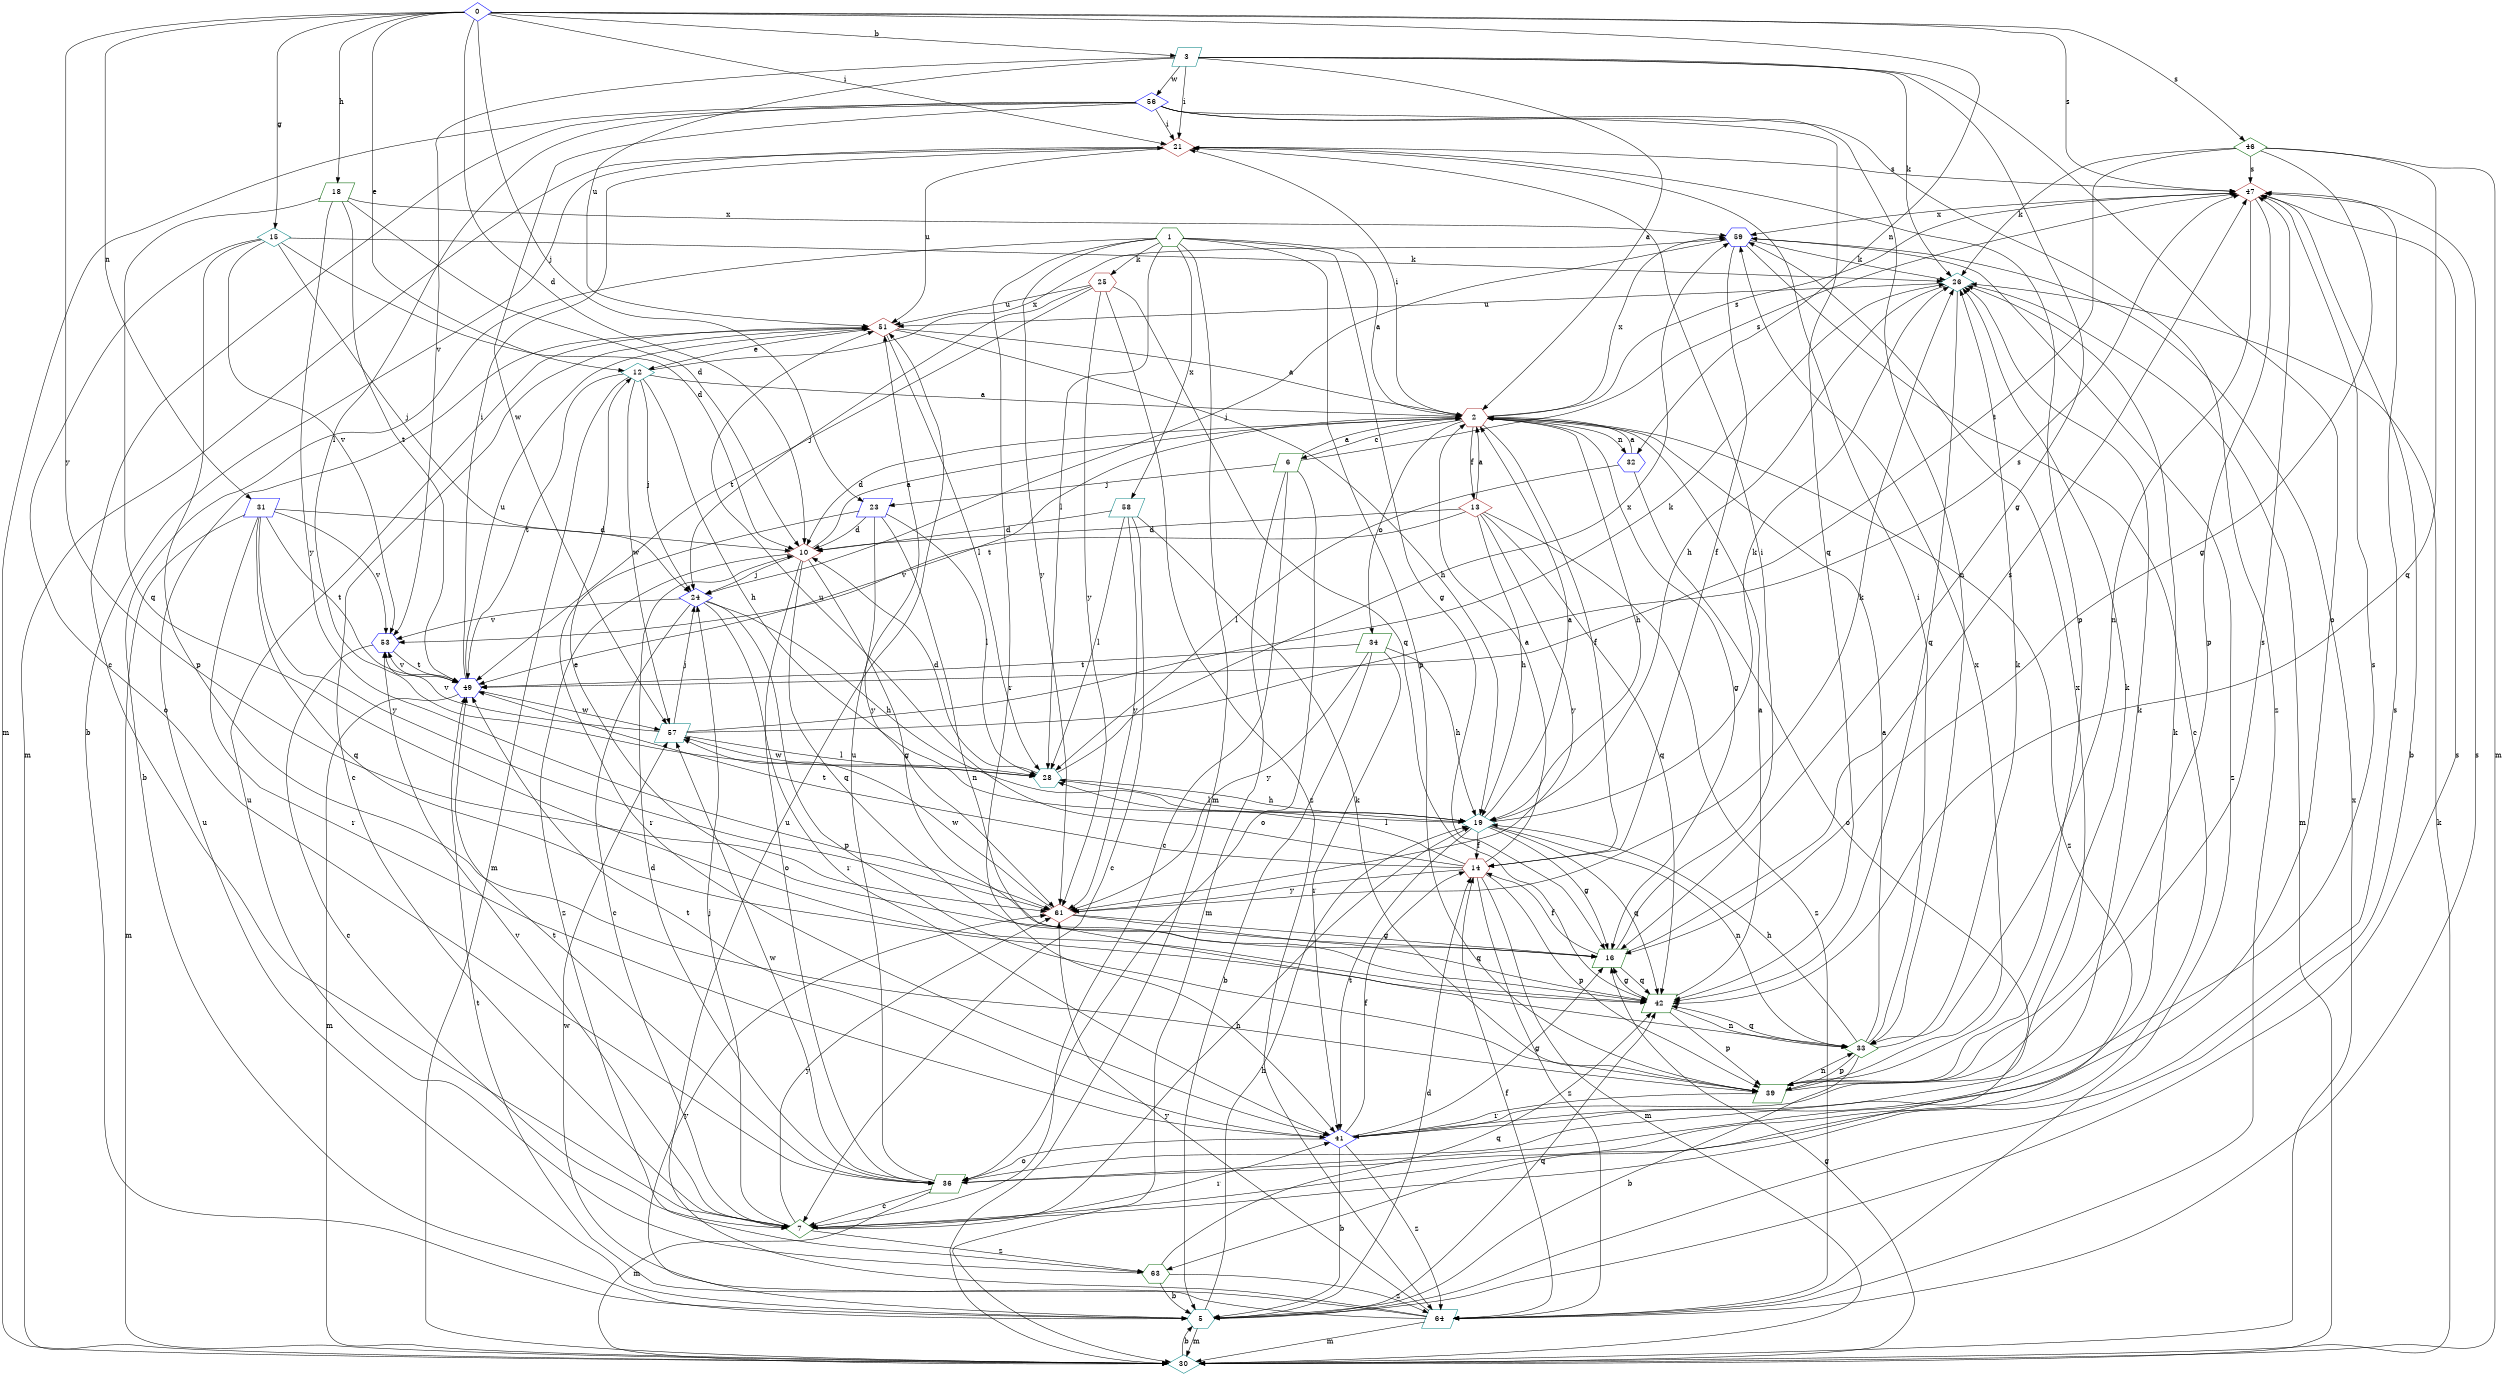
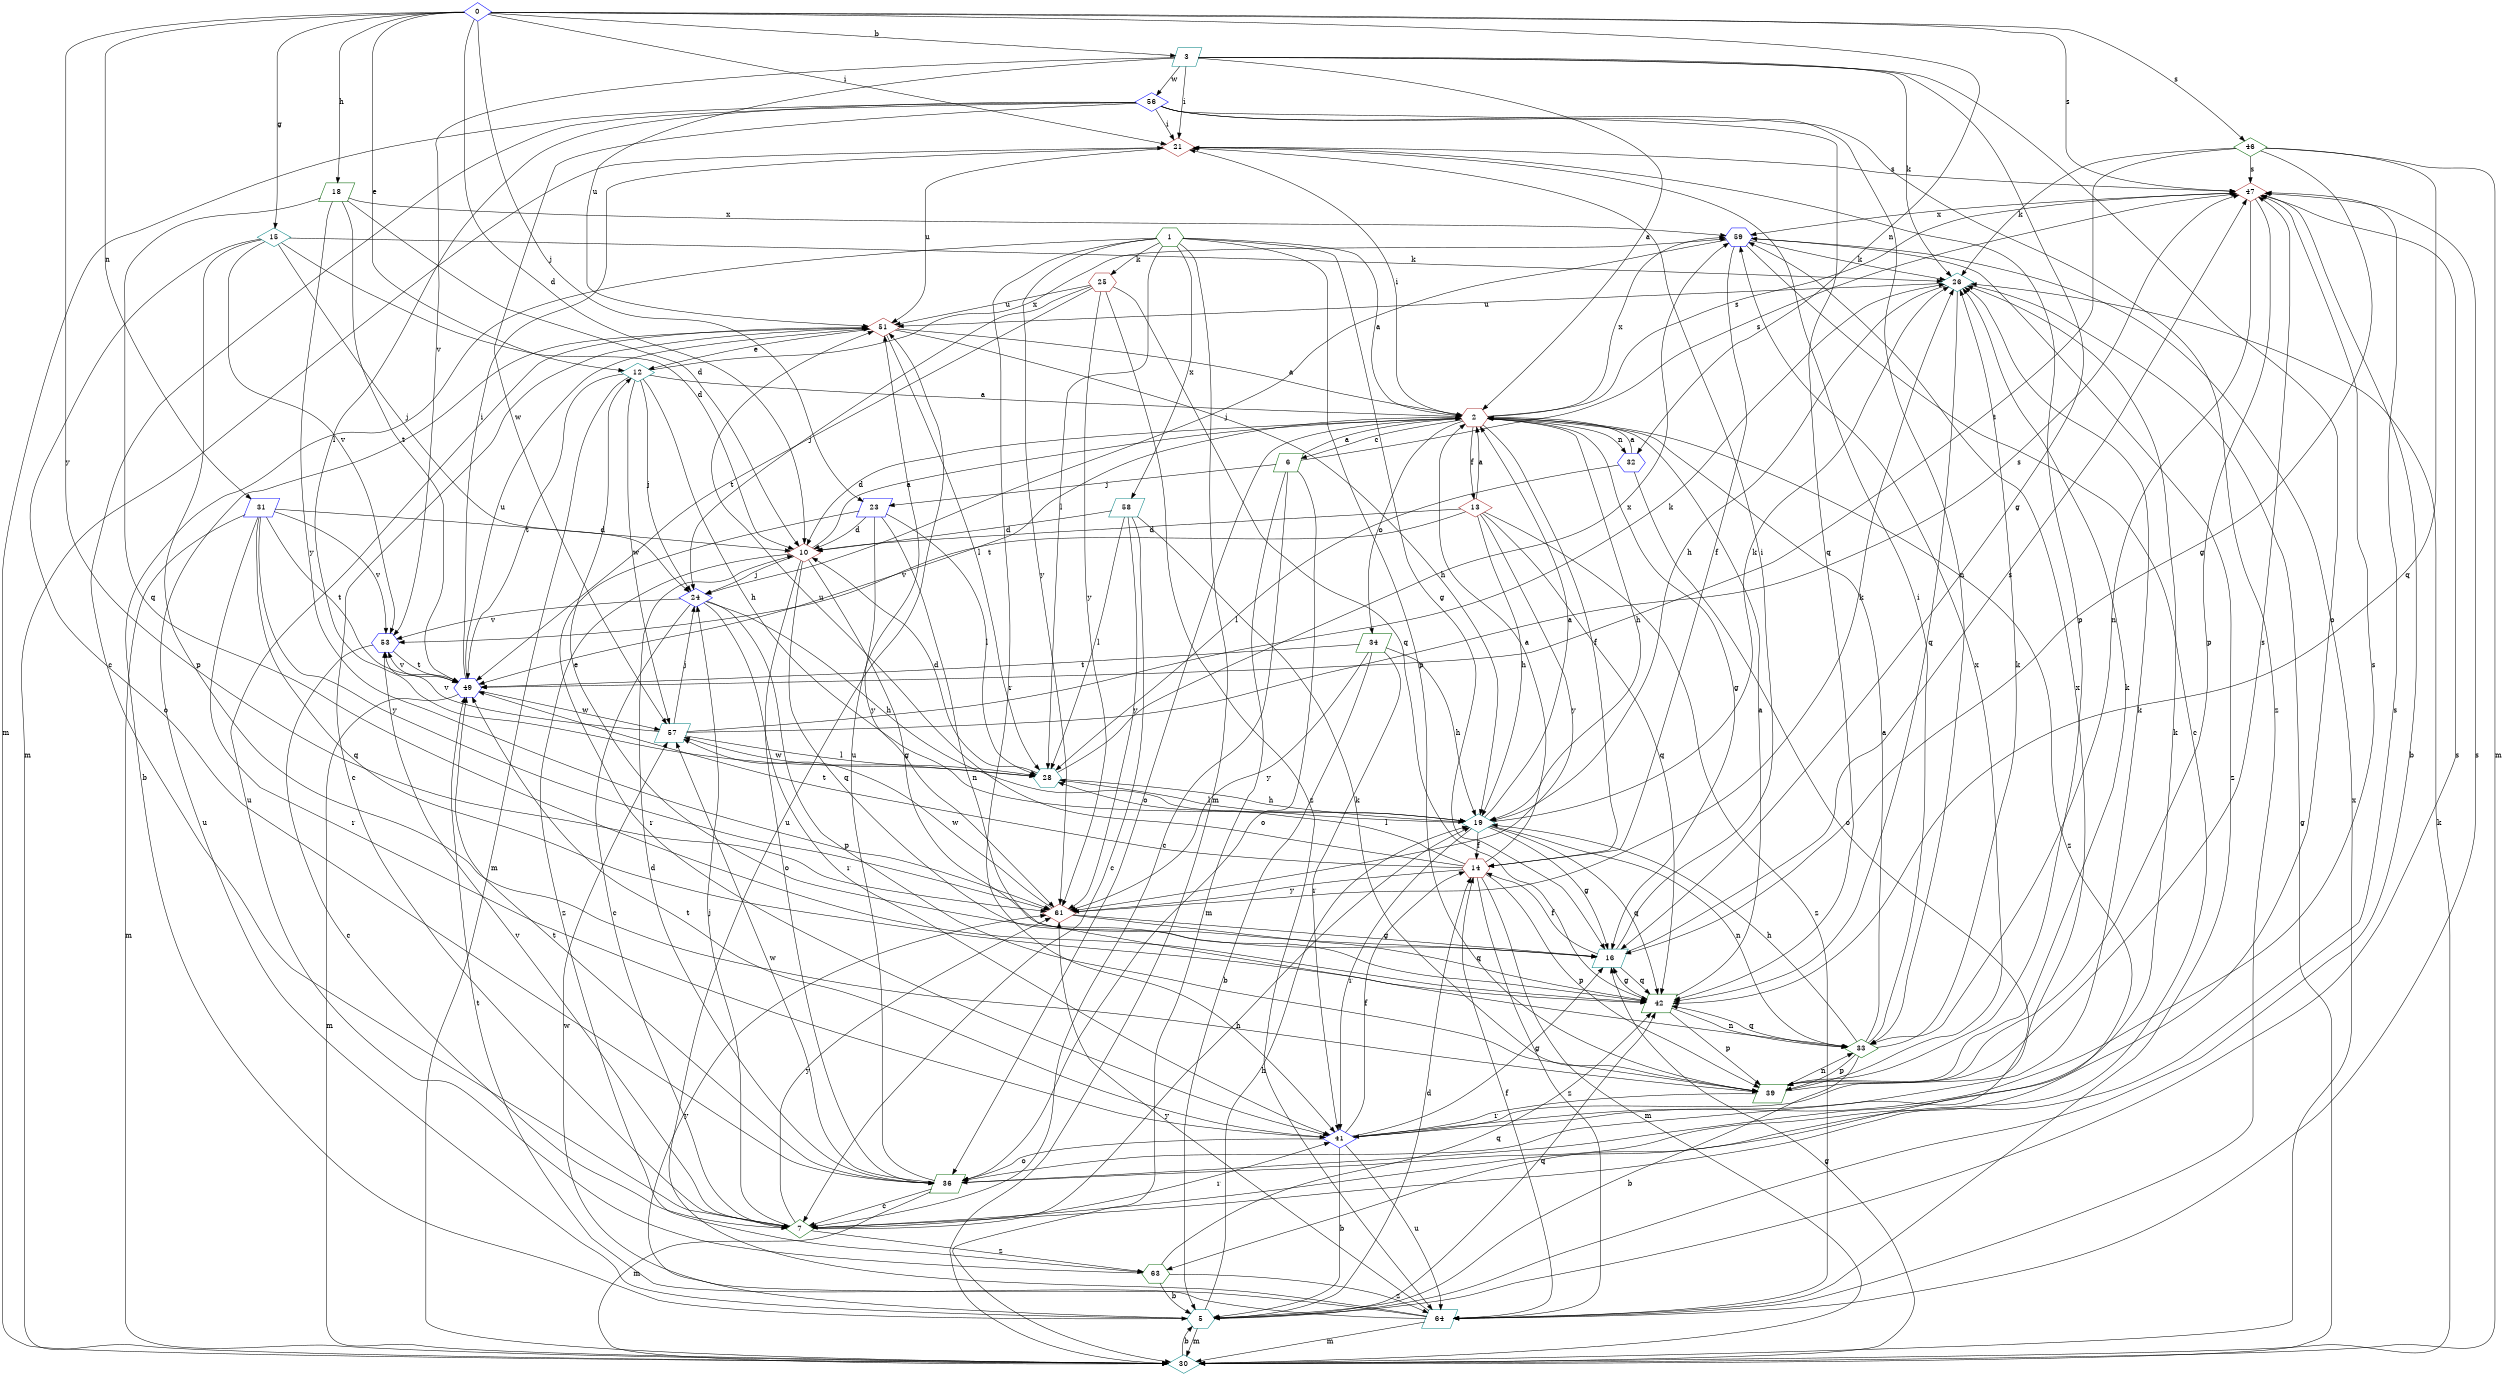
edge "2" -> "36": added, label "o"
edge "21" -> "5": removed, label "b"
edge "26" -> "30": label "m" -> "g"
node "16": color darkgreen -> teal
edge "19" -> "41": label "t" -> "r"
edge "41" -> "64": label "z" -> "u"
